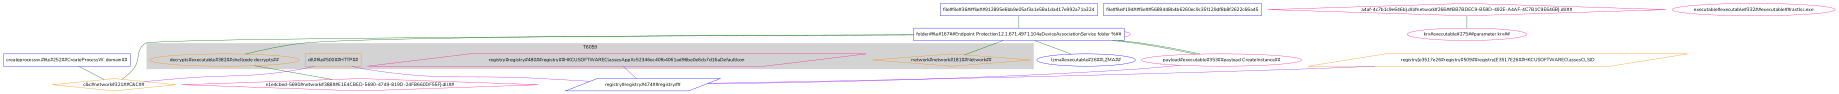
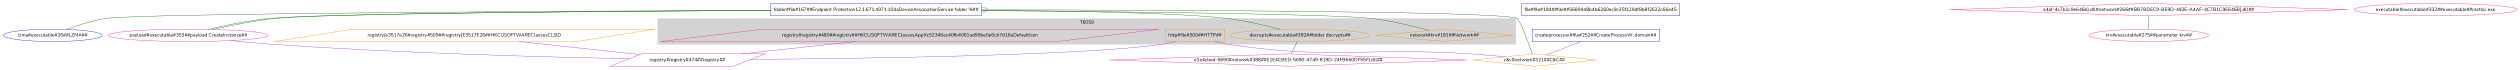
node "file#file#36##file##912895e6bb9e05af3a1e58a1da417e992a71a324": removed
node "decrypts#executable#382##shellcode decrypts##": label "decrypts#executable#382##shellcode decrypts##" -> "decrypts#executable#382##folder decrypts##"
node "dll#file#500##HTTP##": label "dll#file#500##HTTP##" -> "http#file#500##HTTP##"
node "network#network#181##Network##": label "network#network#181##Network##" -> "network#krv#181##Network##"
edge "createprocessw.#file#252##CreateProcessW. domain##" -- "c&c#network#321##C&C##": color darkgreen -> purple
node "registry#registry#474##registry##": color blue -> deeppink
